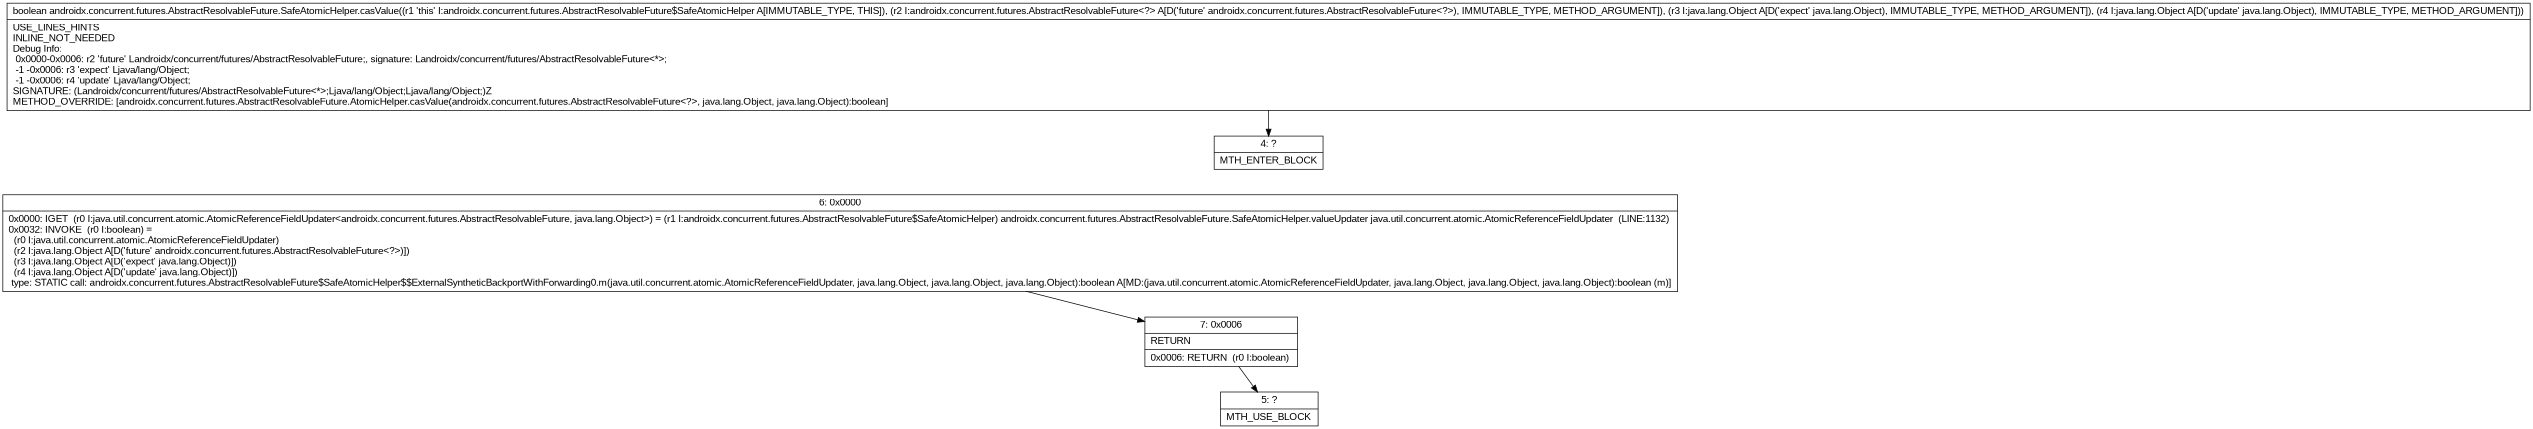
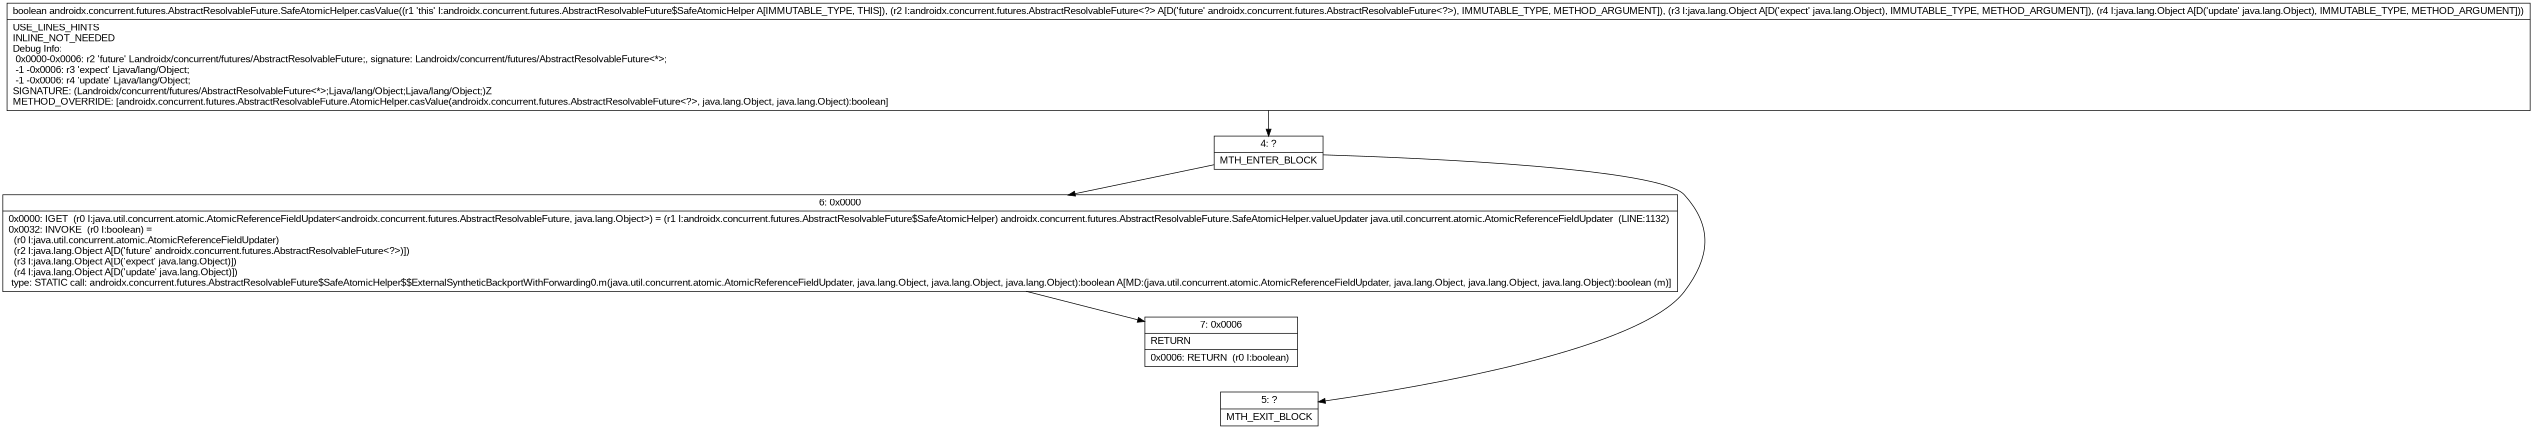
edge "4: ?" -> "6: 0x0000": added
edge "7: 0x0006" -> "5: ?": now "4: ?" -> "5: ?"
node "5: ?": text "MTH_USE_BLOCK" -> "MTH_EXIT_BLOCK"
